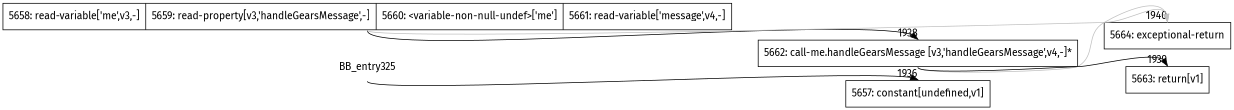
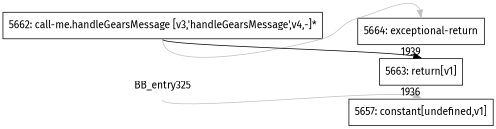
node "5658: read-variable['me',v3,-]": removed
edge "BB_entry325" -> "5657: constant[undefined,v1]": color black -> gray
